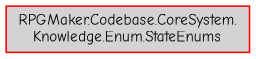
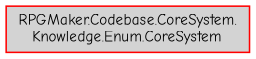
node "RPGMaker.Codebase.CoreSystem. Knowledge.Enum.StateEnums": label "RPGMaker.Codebase.CoreSystem. Knowledge.Enum.StateEnums" -> "RPGMaker.Codebase.CoreSystem. Knowledge.Enum.CoreSystem"
